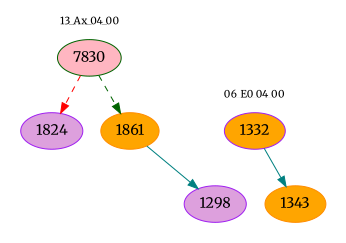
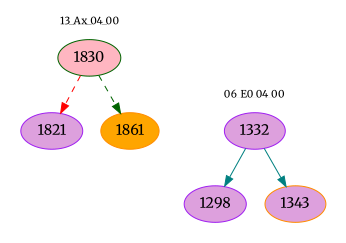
node "7830": label "7830" -> "1830"
node "1824": label "1824" -> "1821"
node "1332": fillcolor orange -> plum
edge "1861" -> "1298": now "1332" -> "1298"
node "1343": fillcolor orange -> plum
